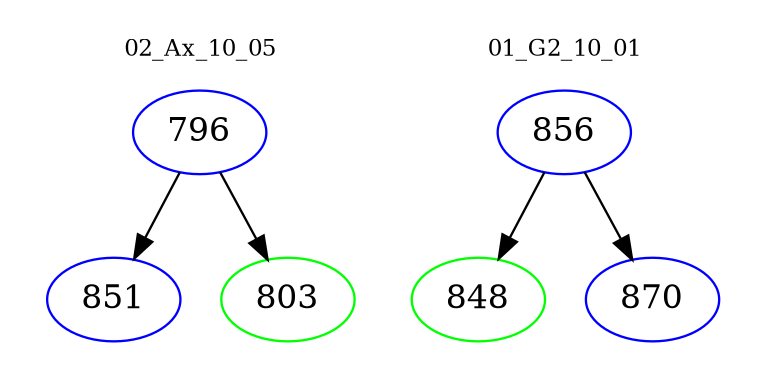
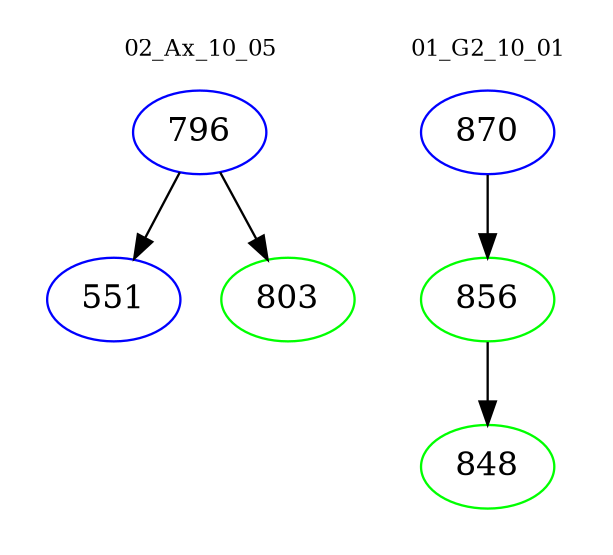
node "856": color blue -> green
edge "856" -> "870": reversed
node "851": label "851" -> "551"
